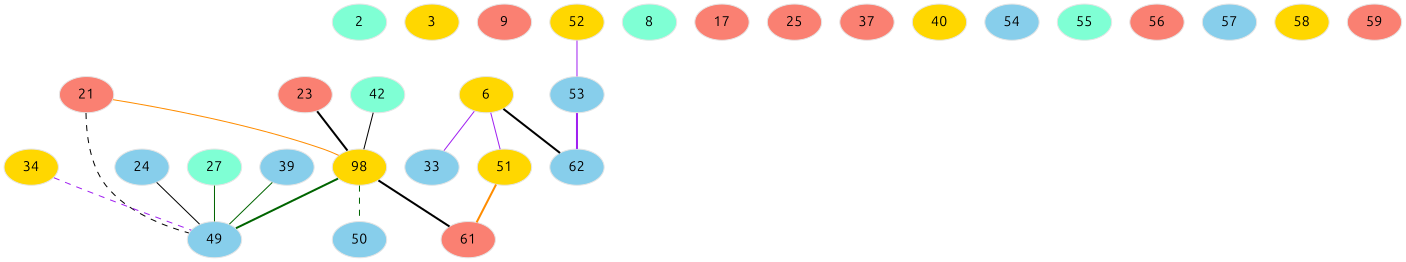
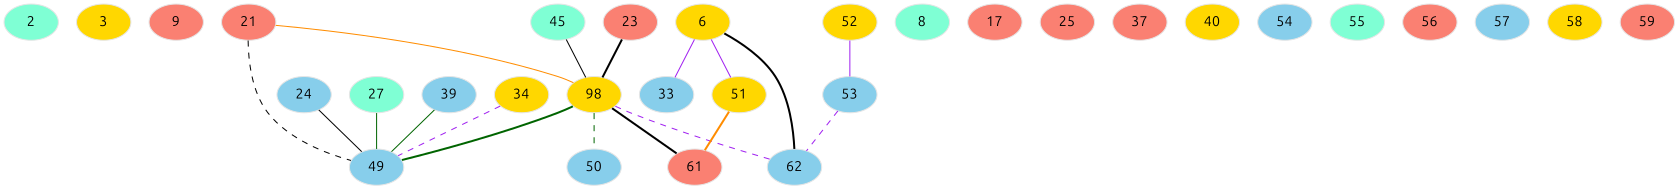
node "42": label "42" -> "45"
edge "53" -- "62": style bold -> dashed
edge "98" -- "62": added
